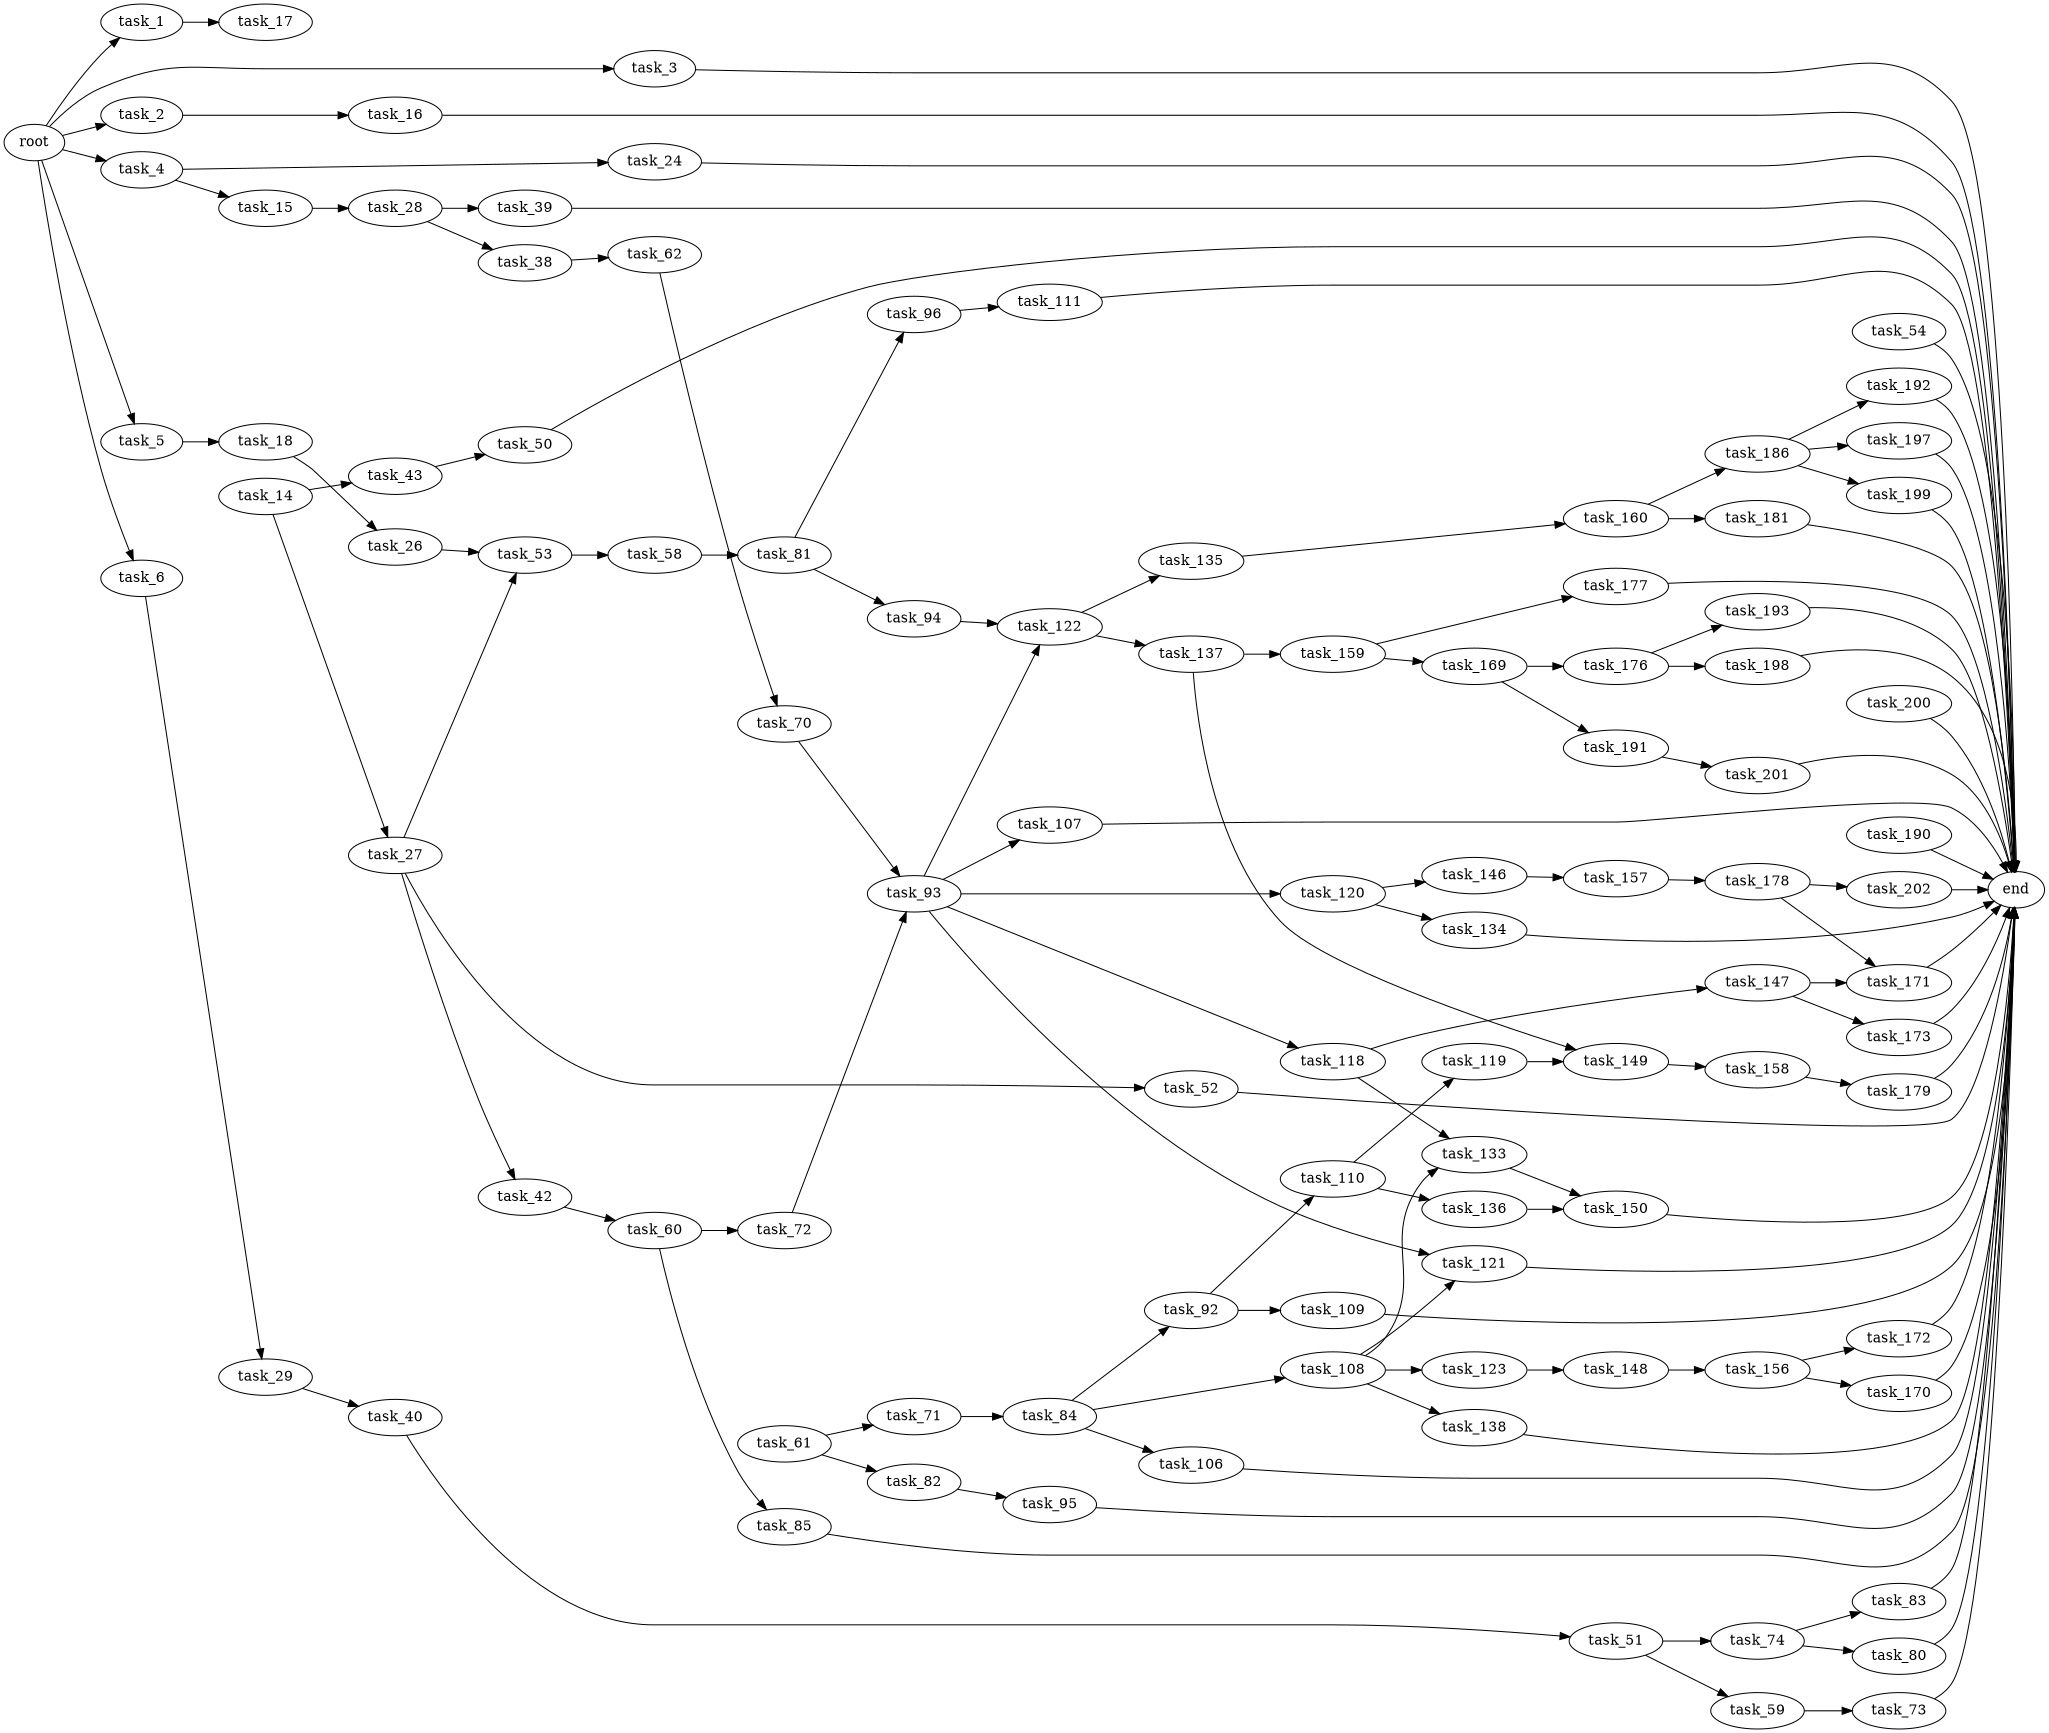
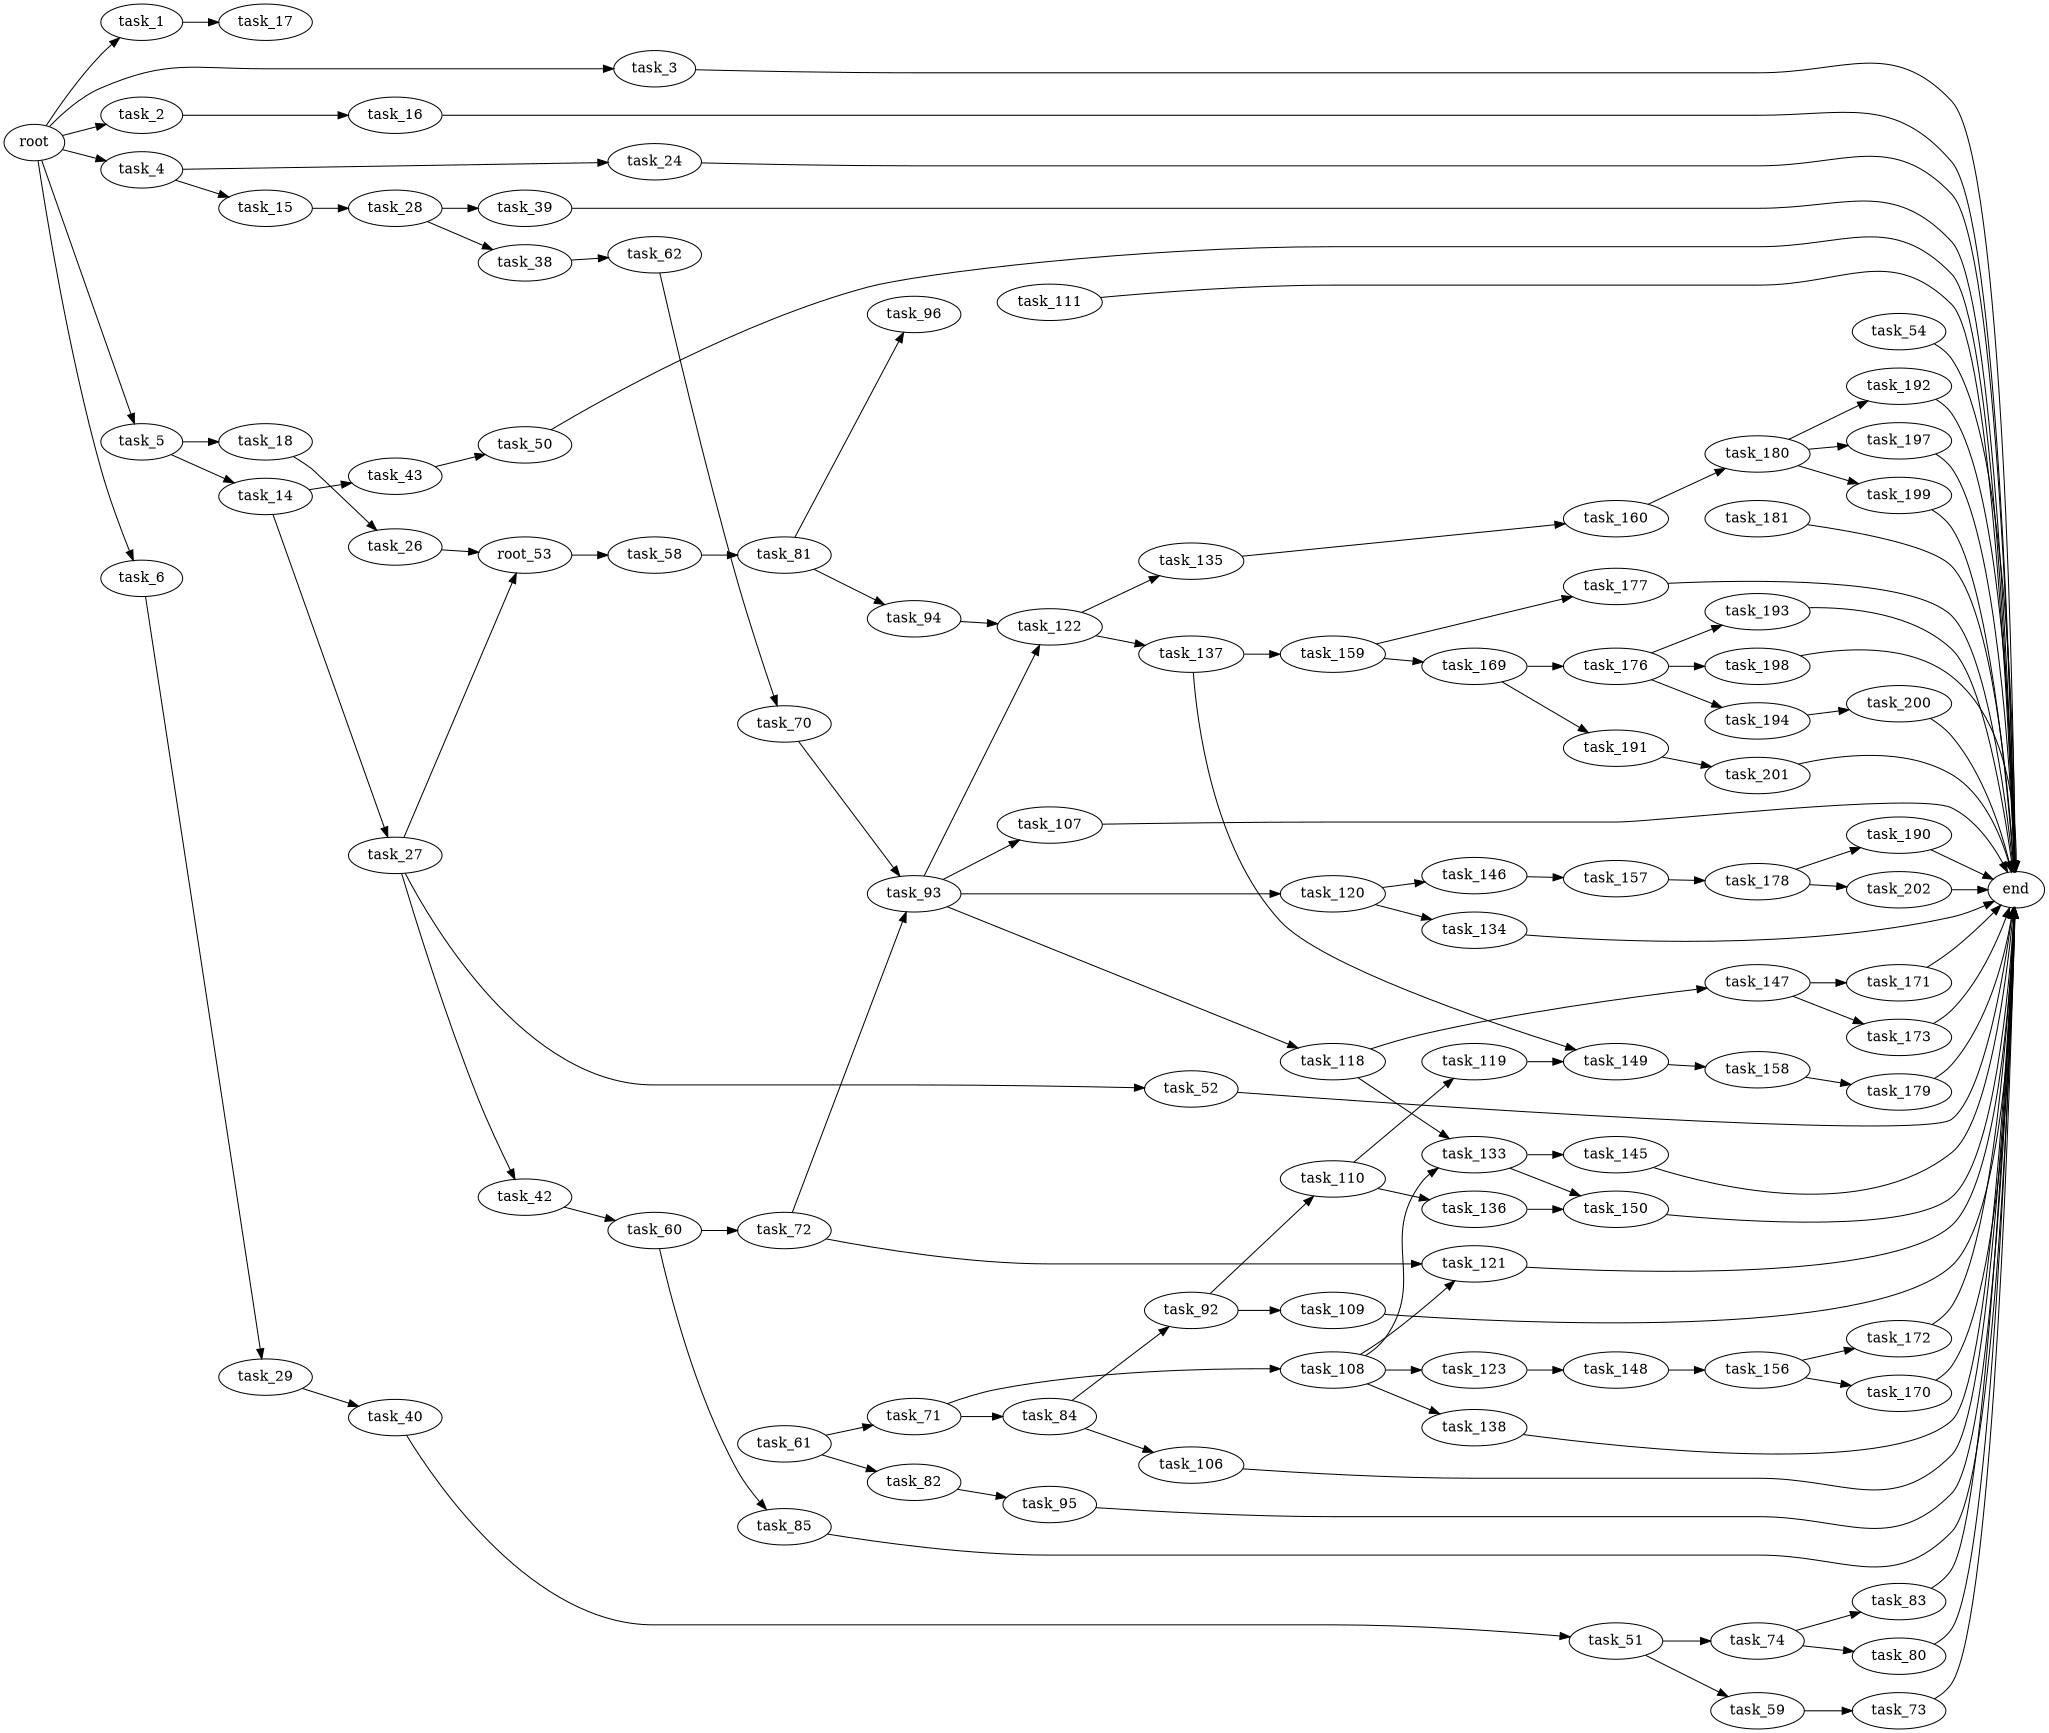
edge "task_96" -> "task_111": removed
node "task_186": label "task_186" -> "task_180"
edge "task_5" -> "task_14": added
edge "task_160" -> "task_181": removed
node "task_53": label "task_53" -> "root_53"
node "task_194": added
edge "task_178" -> "task_171": now "task_178" -> "task_190"
edge "task_93" -> "task_121": now "task_72" -> "task_121"
node "task_145": added
edge "task_84" -> "task_108": now "task_71" -> "task_108"
